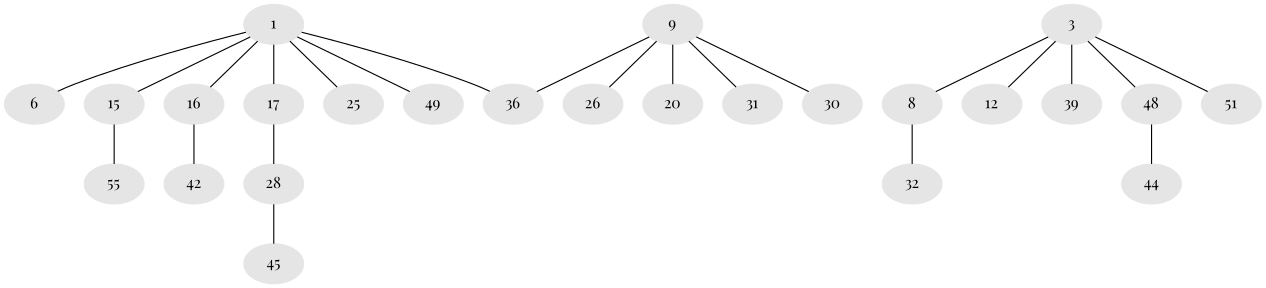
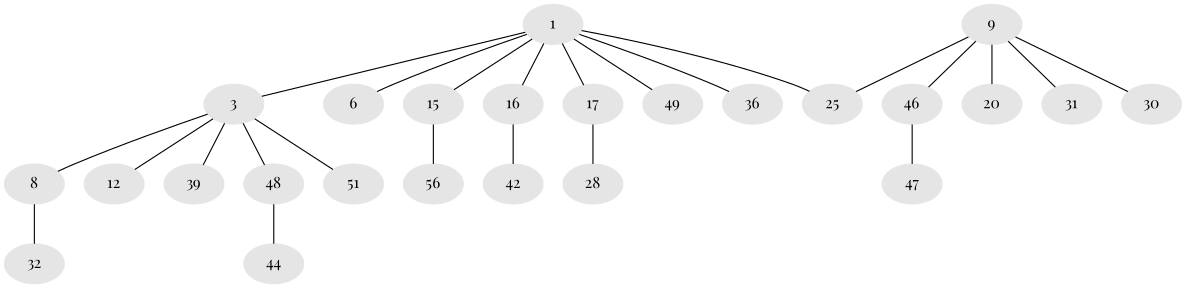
edge "1" -- "3": added
edge "9" -- "36": now "9" -- "25"
node "26": label "26" -> "46"
node "55": label "55" -> "56"
node "47": added
node "45": removed
